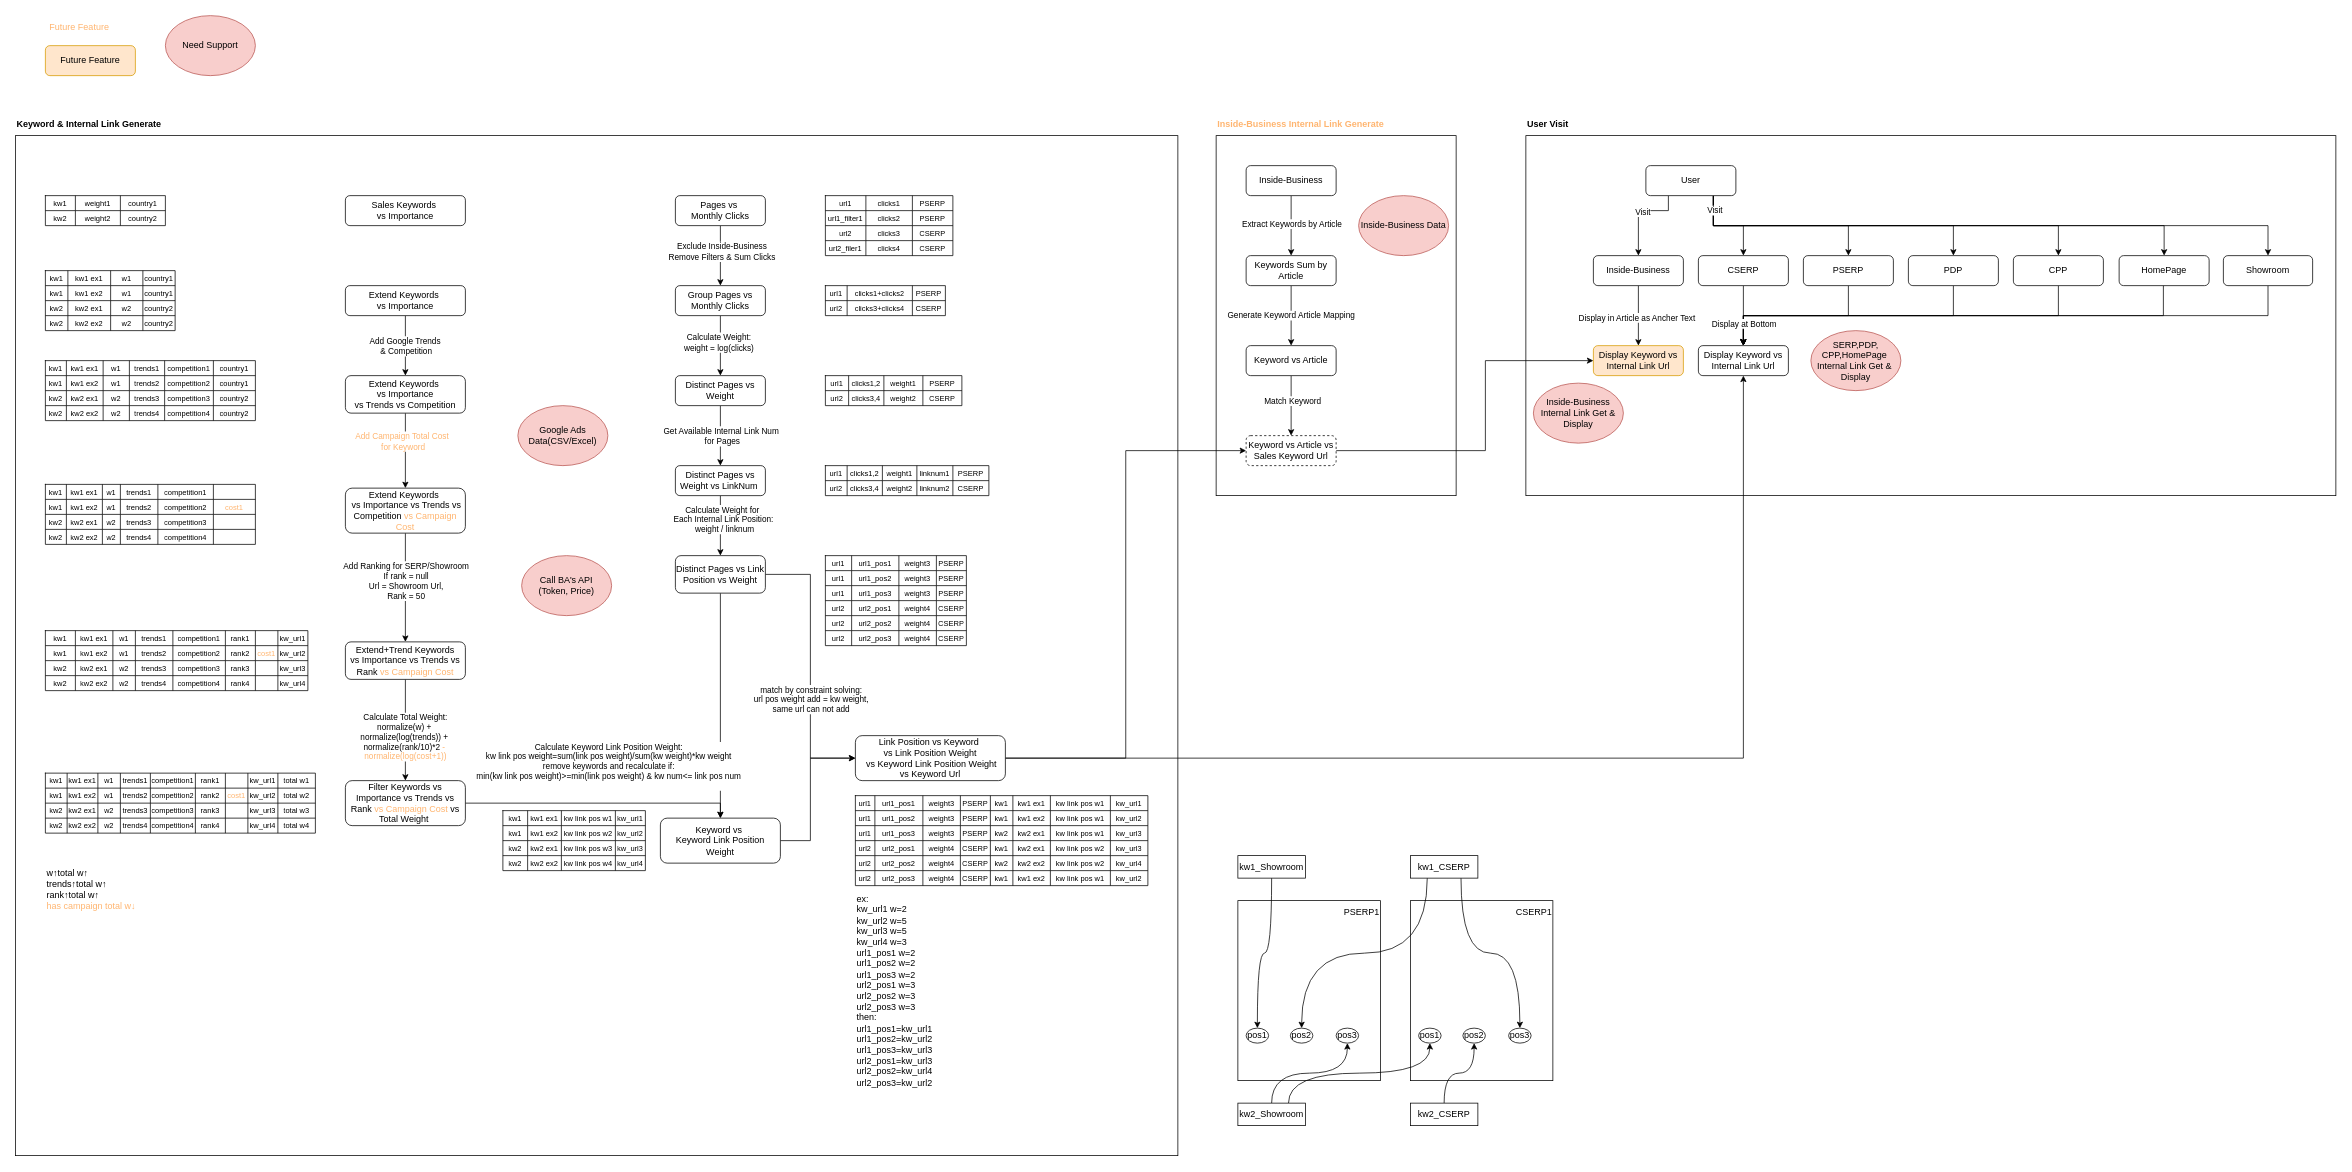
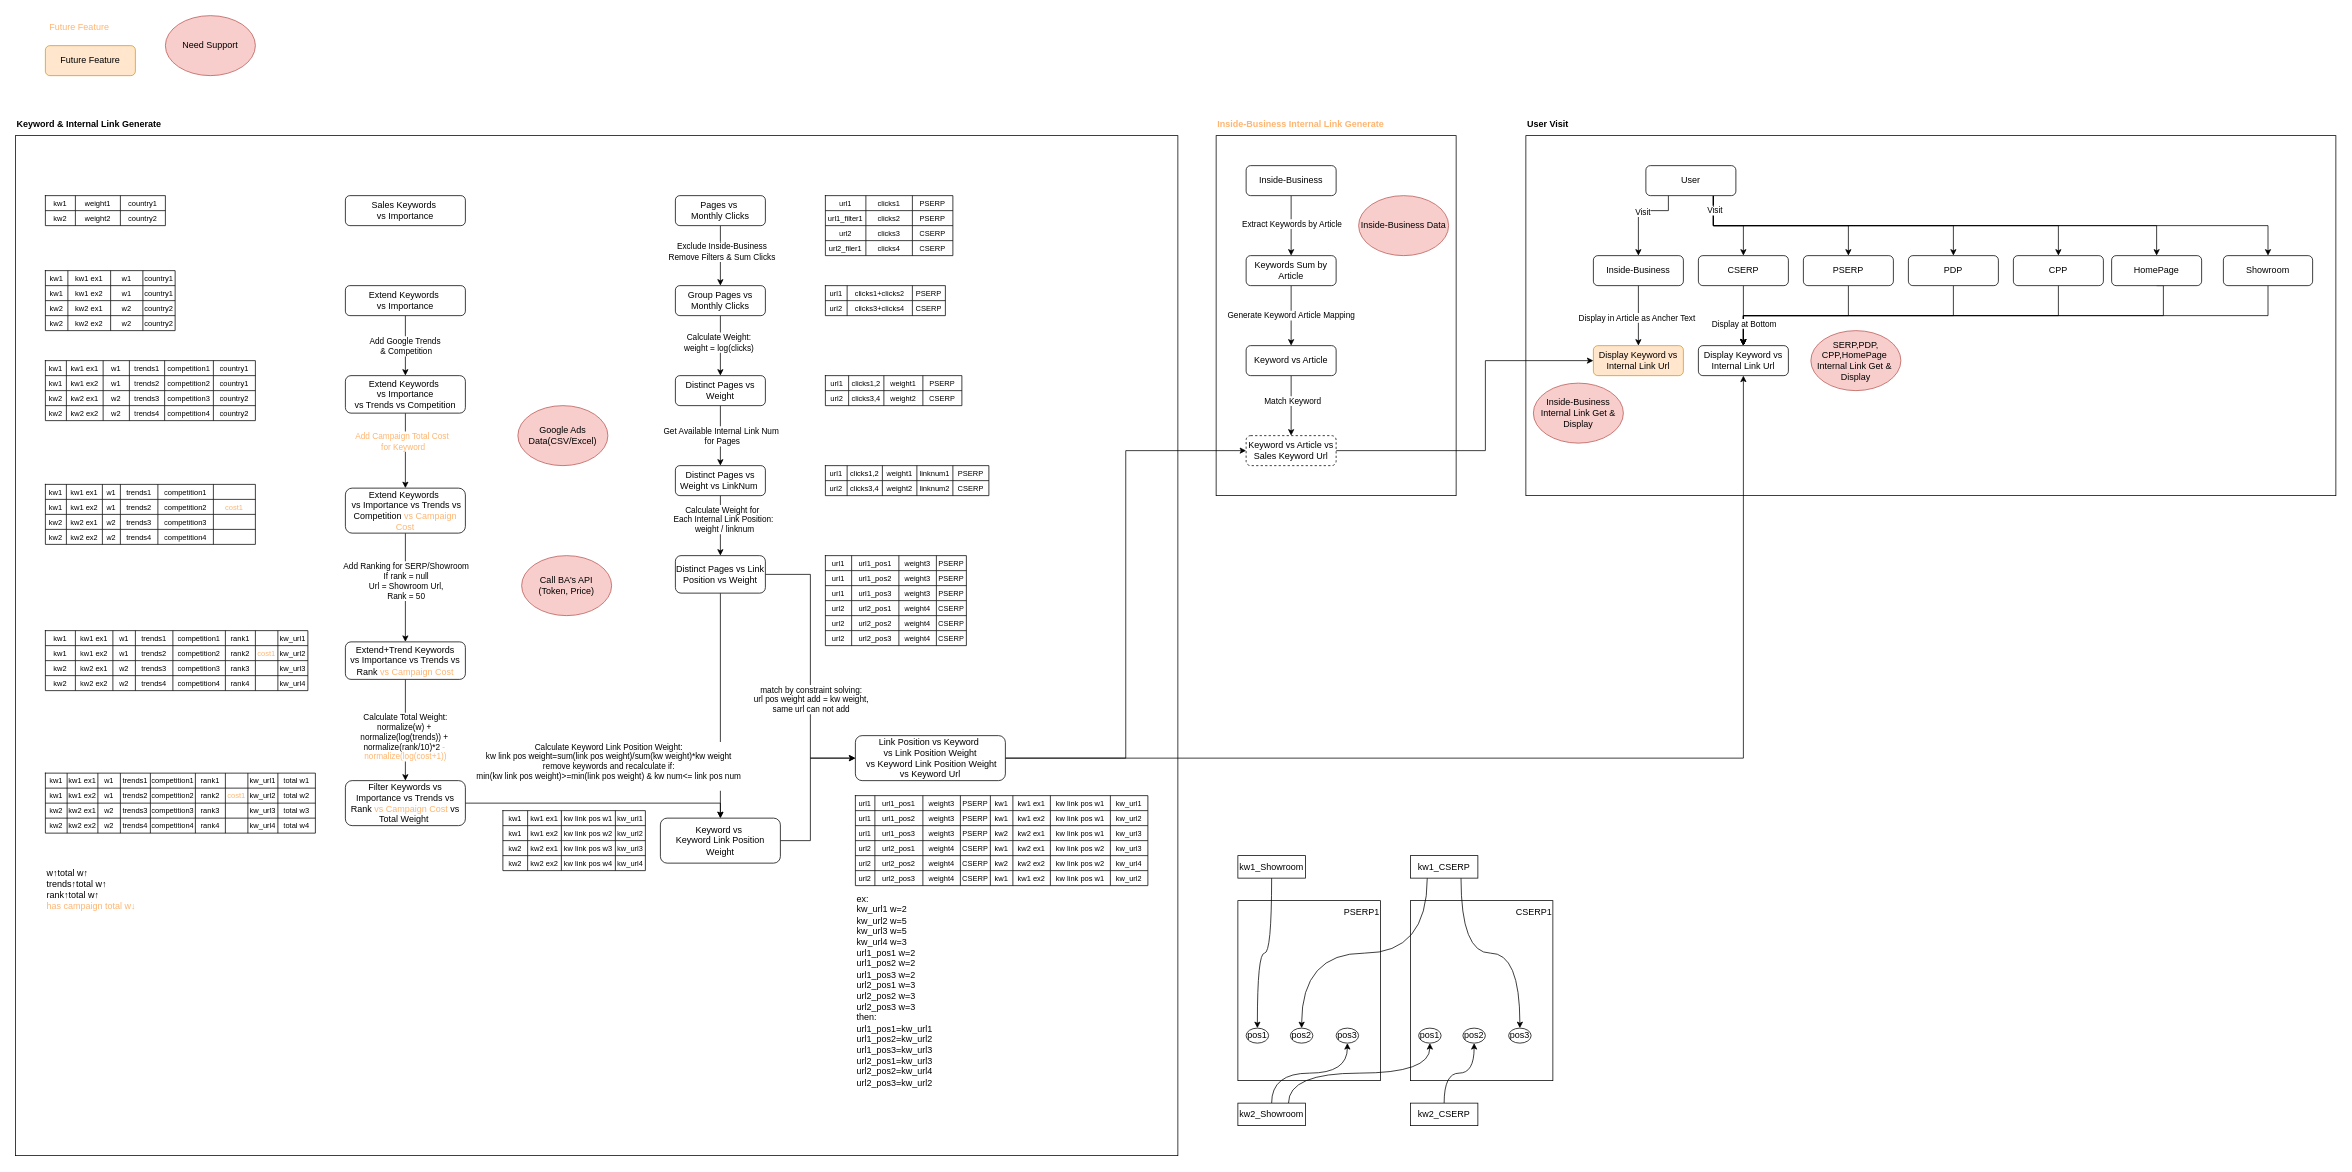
node "HomePage": moved (2164, 270) -> (2157, 270)
